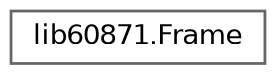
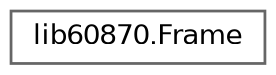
node "lib60871.Frame": label "lib60871.Frame" -> "lib60870.Frame"
